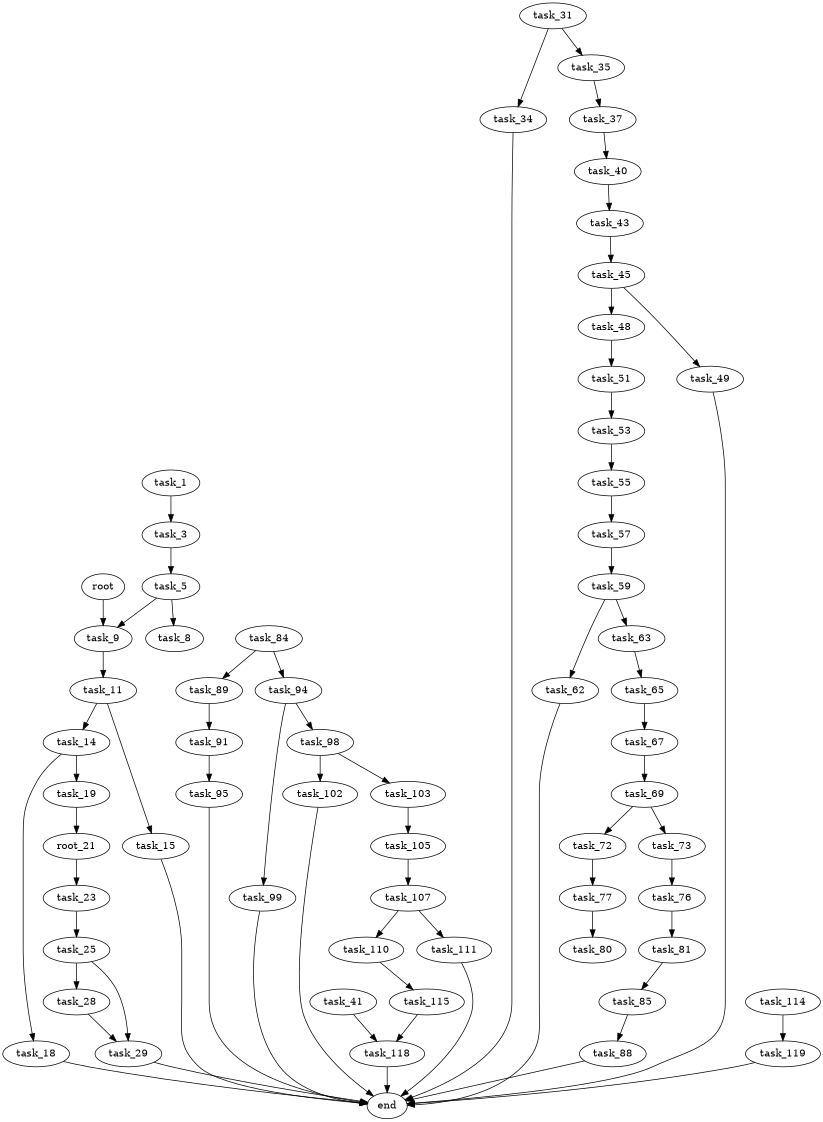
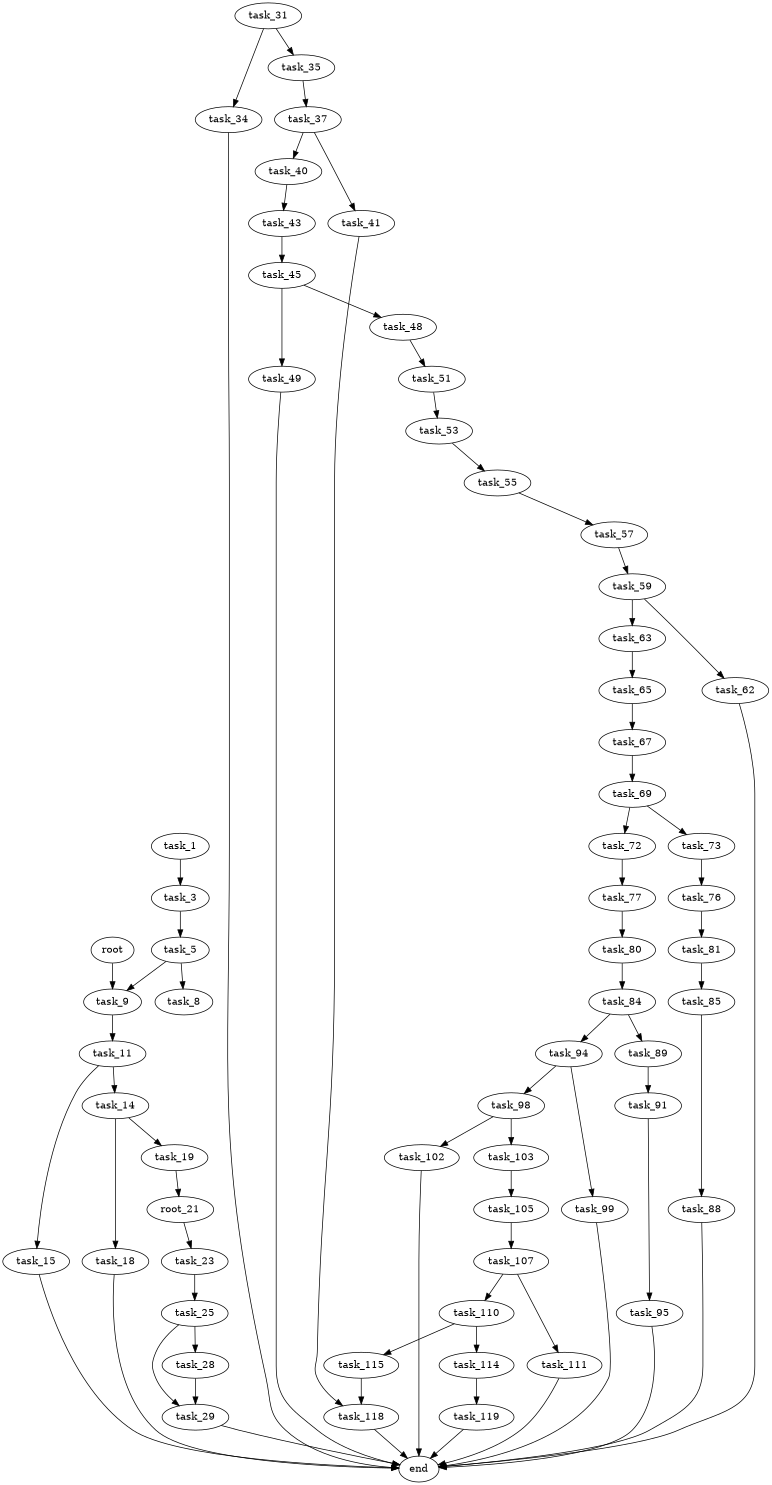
edge "task_37" -> "task_41": added
edge "task_80" -> "task_84": added
edge "task_110" -> "task_114": added
